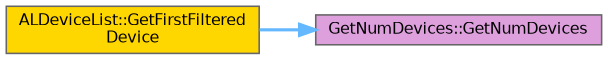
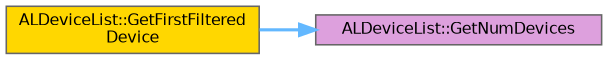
node "GetNumDevices::GetNumDevices": label "GetNumDevices::GetNumDevices" -> "ALDeviceList::GetNumDevices"
